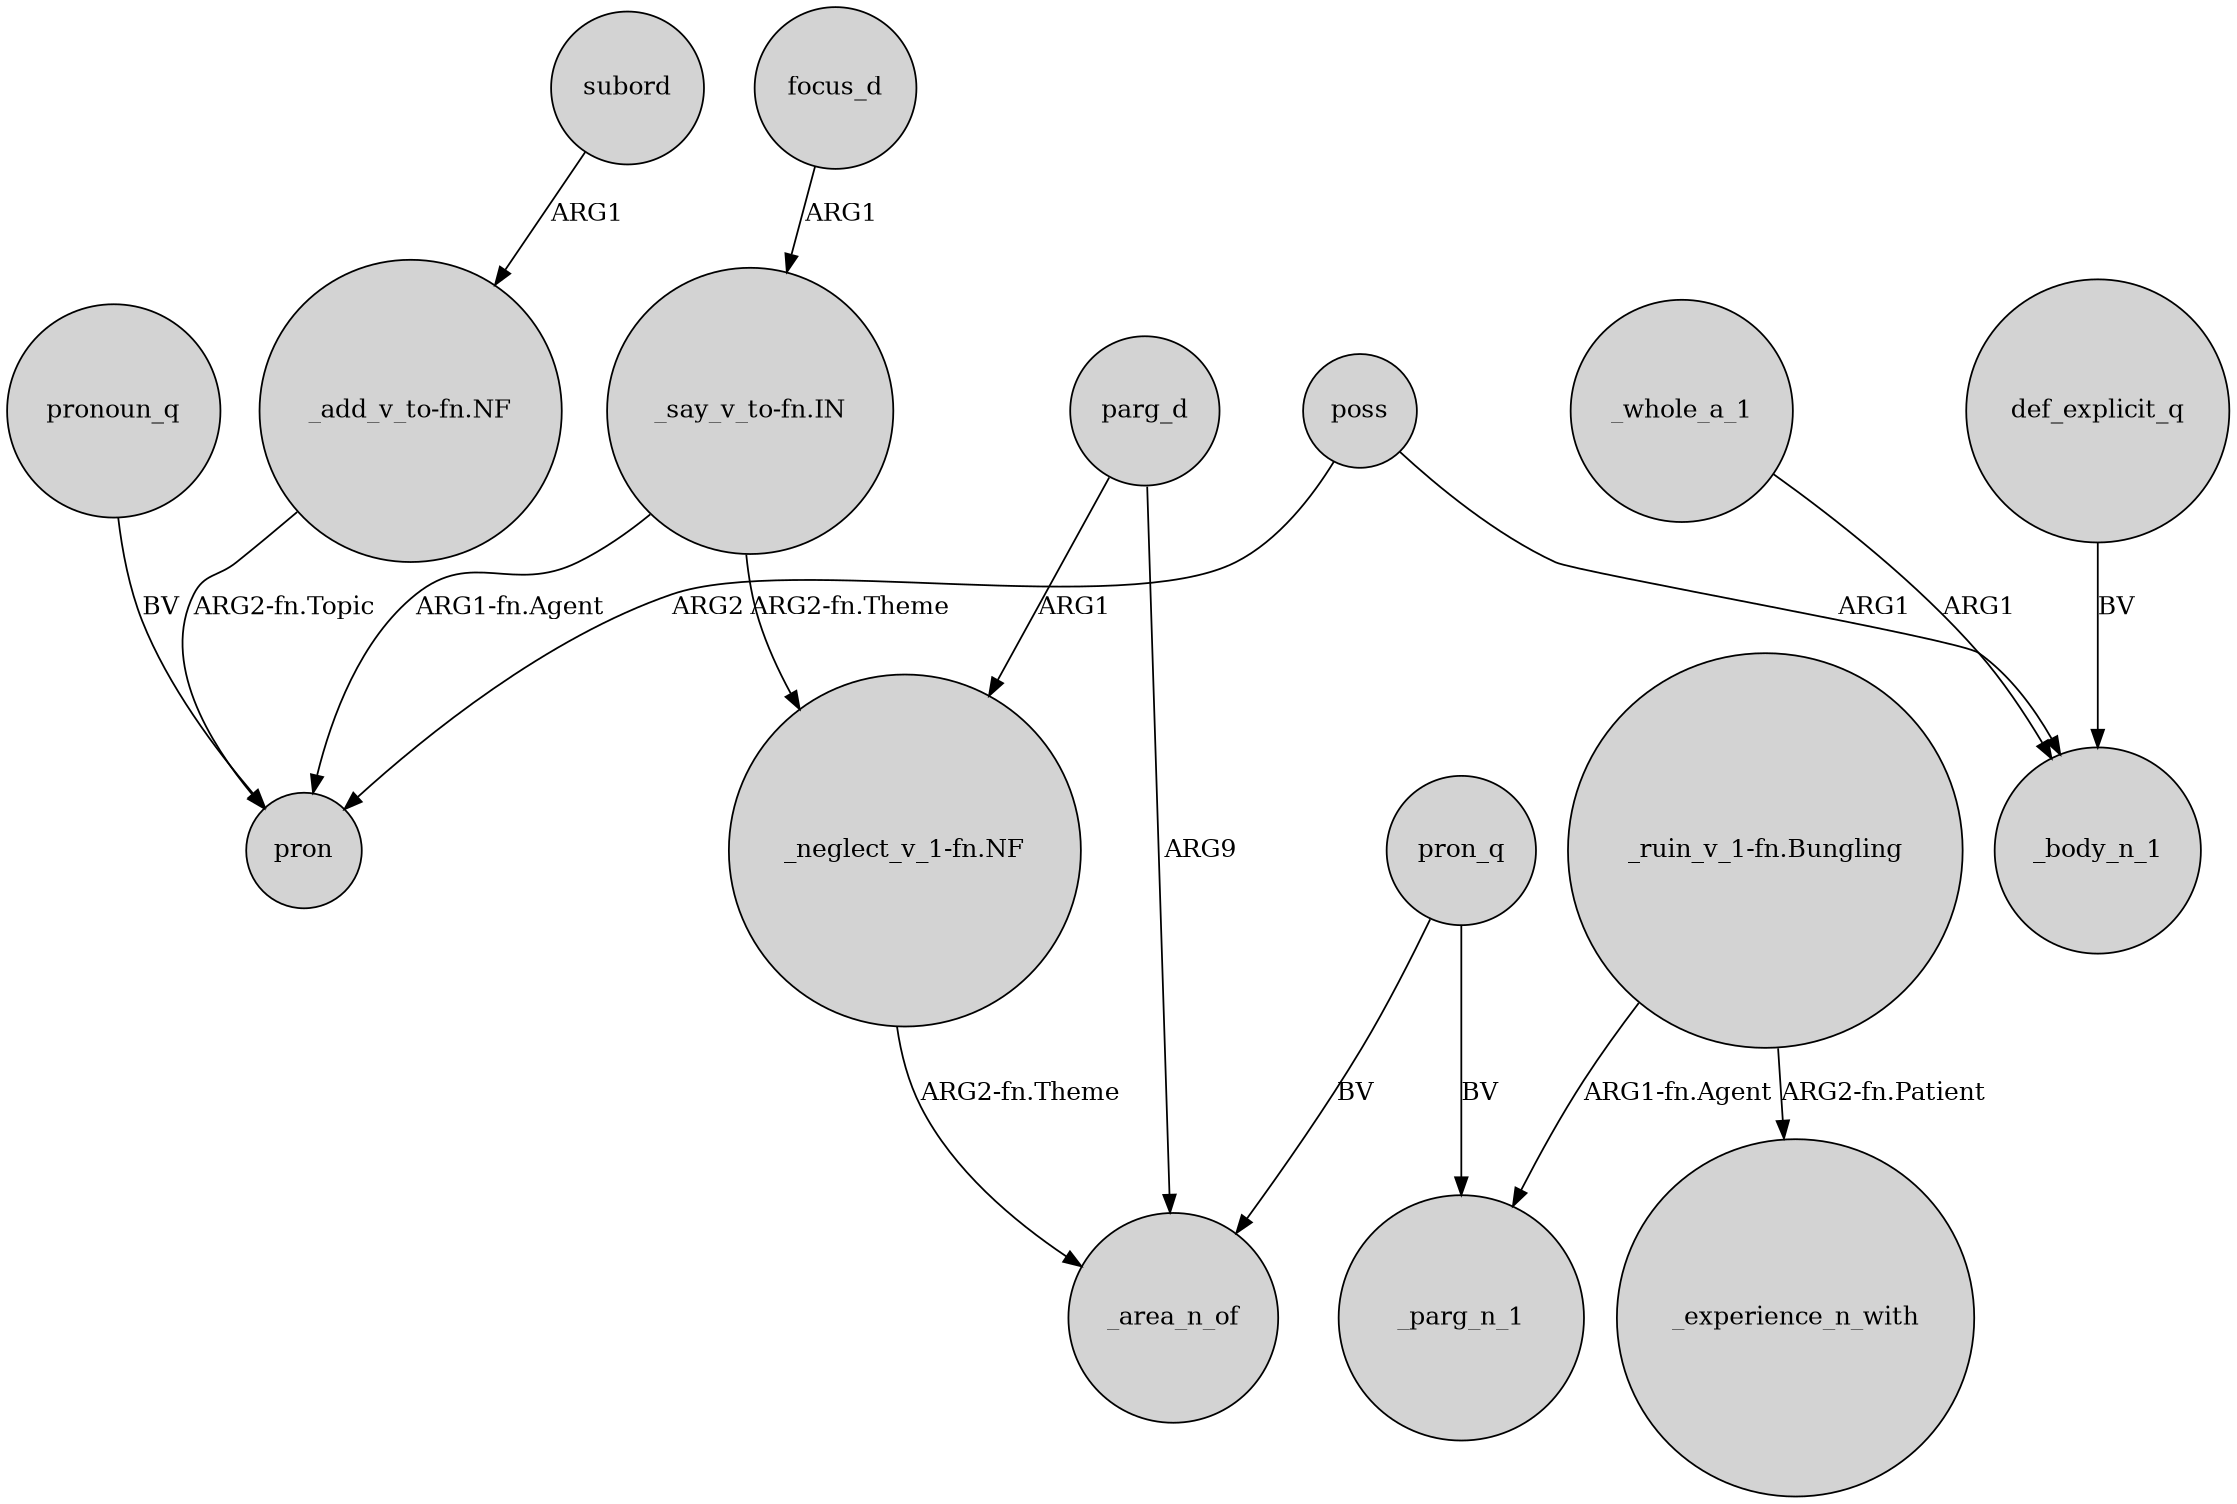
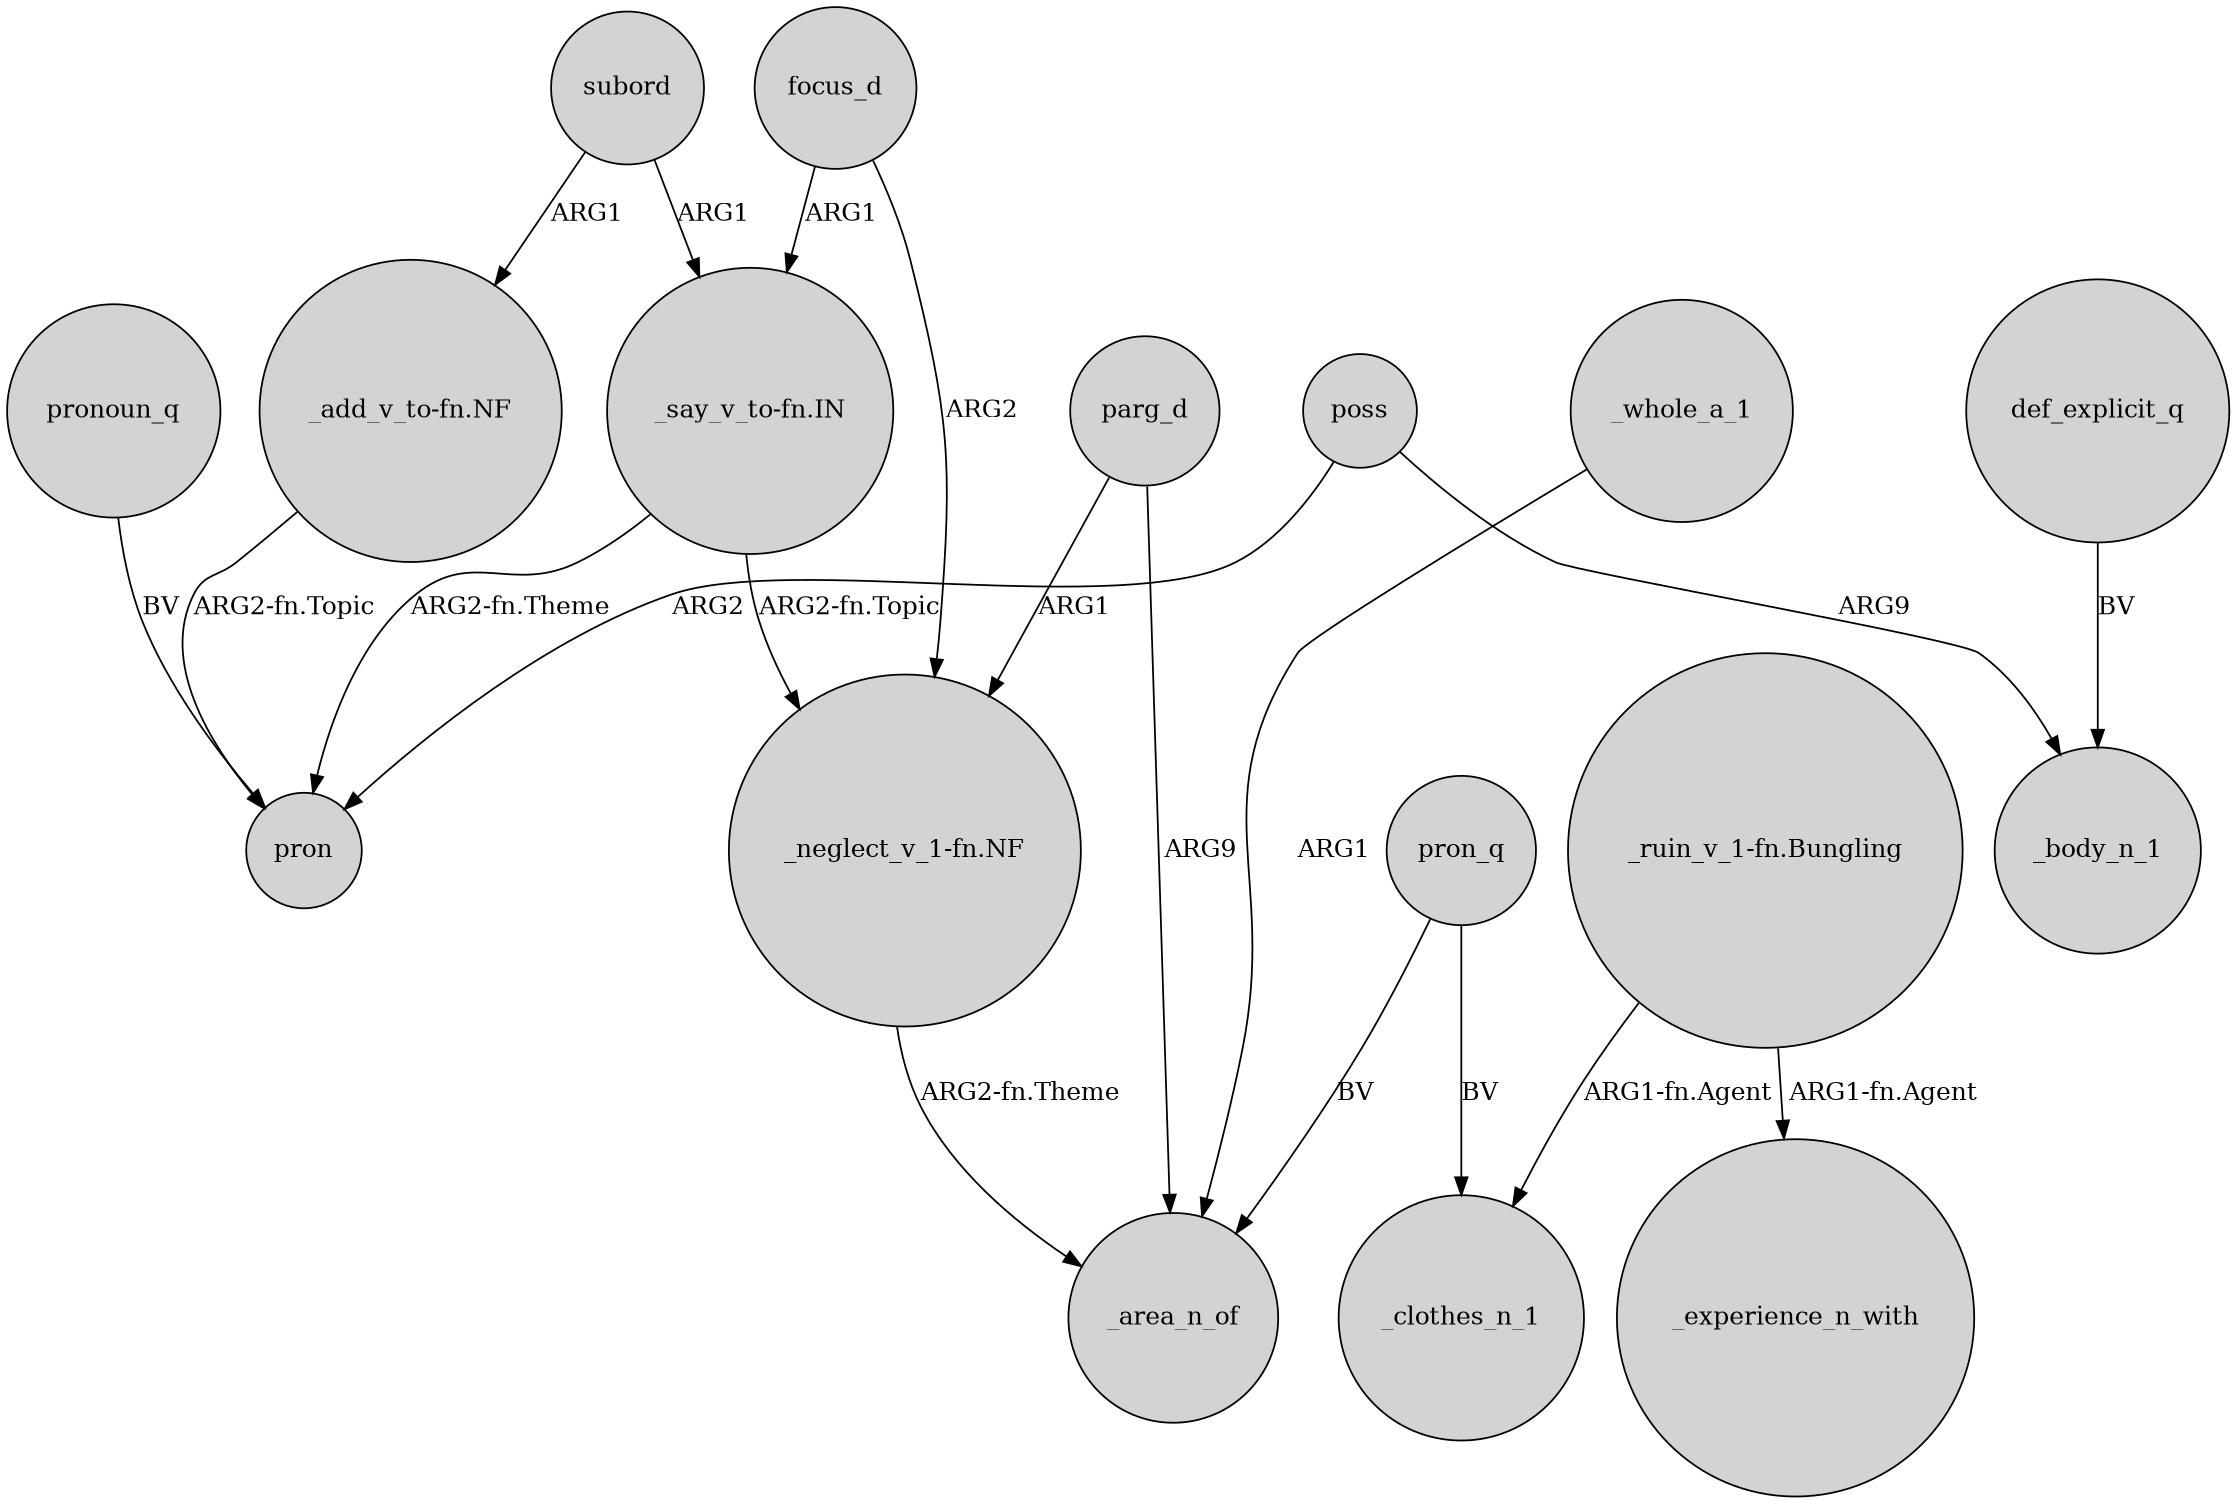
edge "subord" -> "_say_v_to-fn.IN": added, label "ARG1"
edge "focus_d" -> "_neglect_v_1-fn.NF": added, label "ARG2"
edge "_whole_a_1" -> "_body_n_1": now "_whole_a_1" -> "_area_n_of"
edge "_say_v_to-fn.IN" -> "pron": label "ARG1-fn.Agent" -> "ARG2-fn.Theme"
edge "_say_v_to-fn.IN" -> "_neglect_v_1-fn.NF": label "ARG2-fn.Theme" -> "ARG2-fn.Topic"
edge "poss" -> "_body_n_1": label "ARG1" -> "ARG9"
edge "_ruin_v_1-fn.Bungling" -> "_experience_n_with": label "ARG2-fn.Patient" -> "ARG1-fn.Agent"
node "_parg_n_1": label "_parg_n_1" -> "_clothes_n_1"
